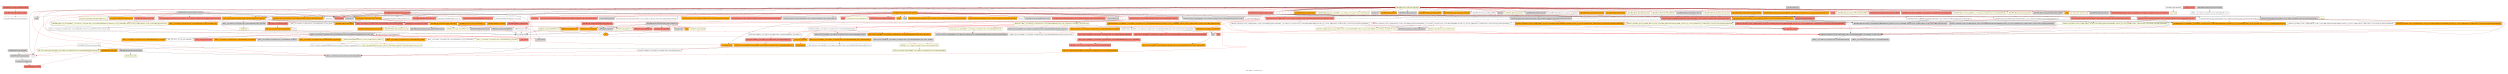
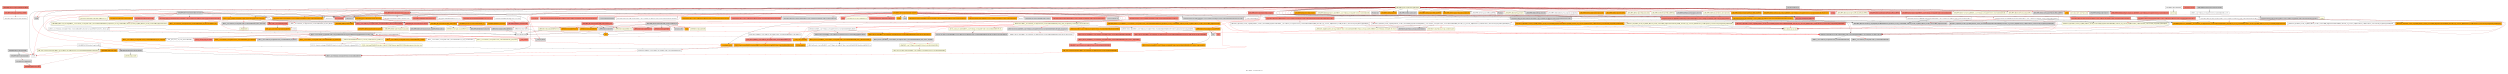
node "llvm.memcpy.p0.p0.i64": fillcolor salmon -> lightyellow
